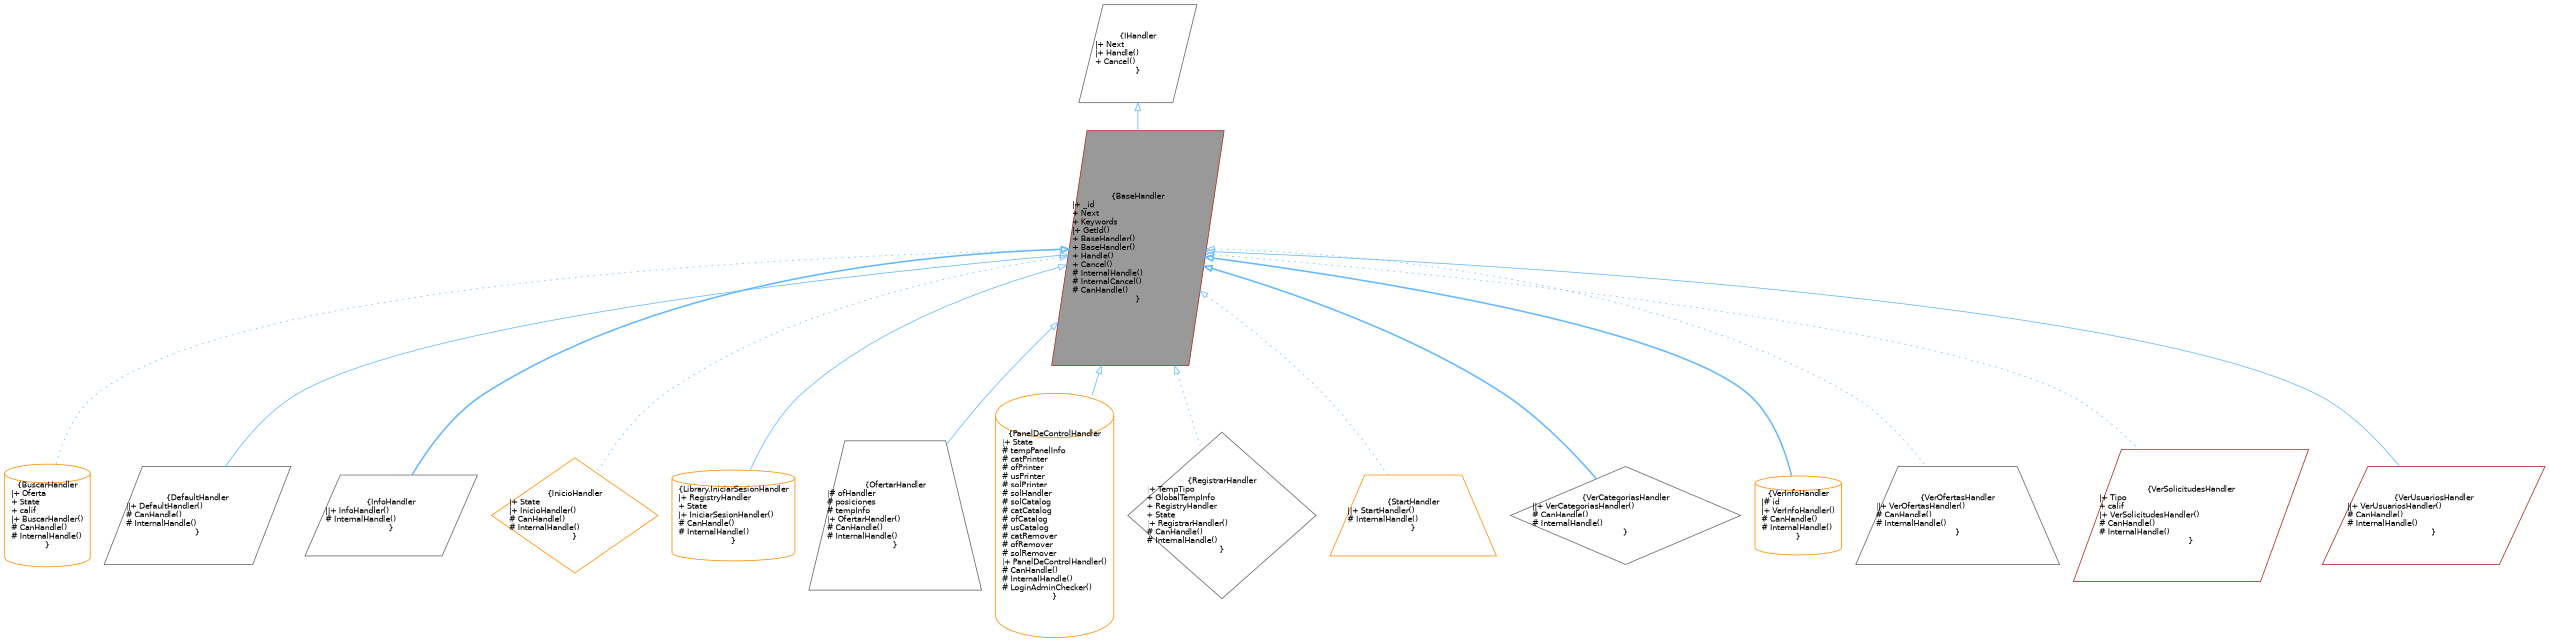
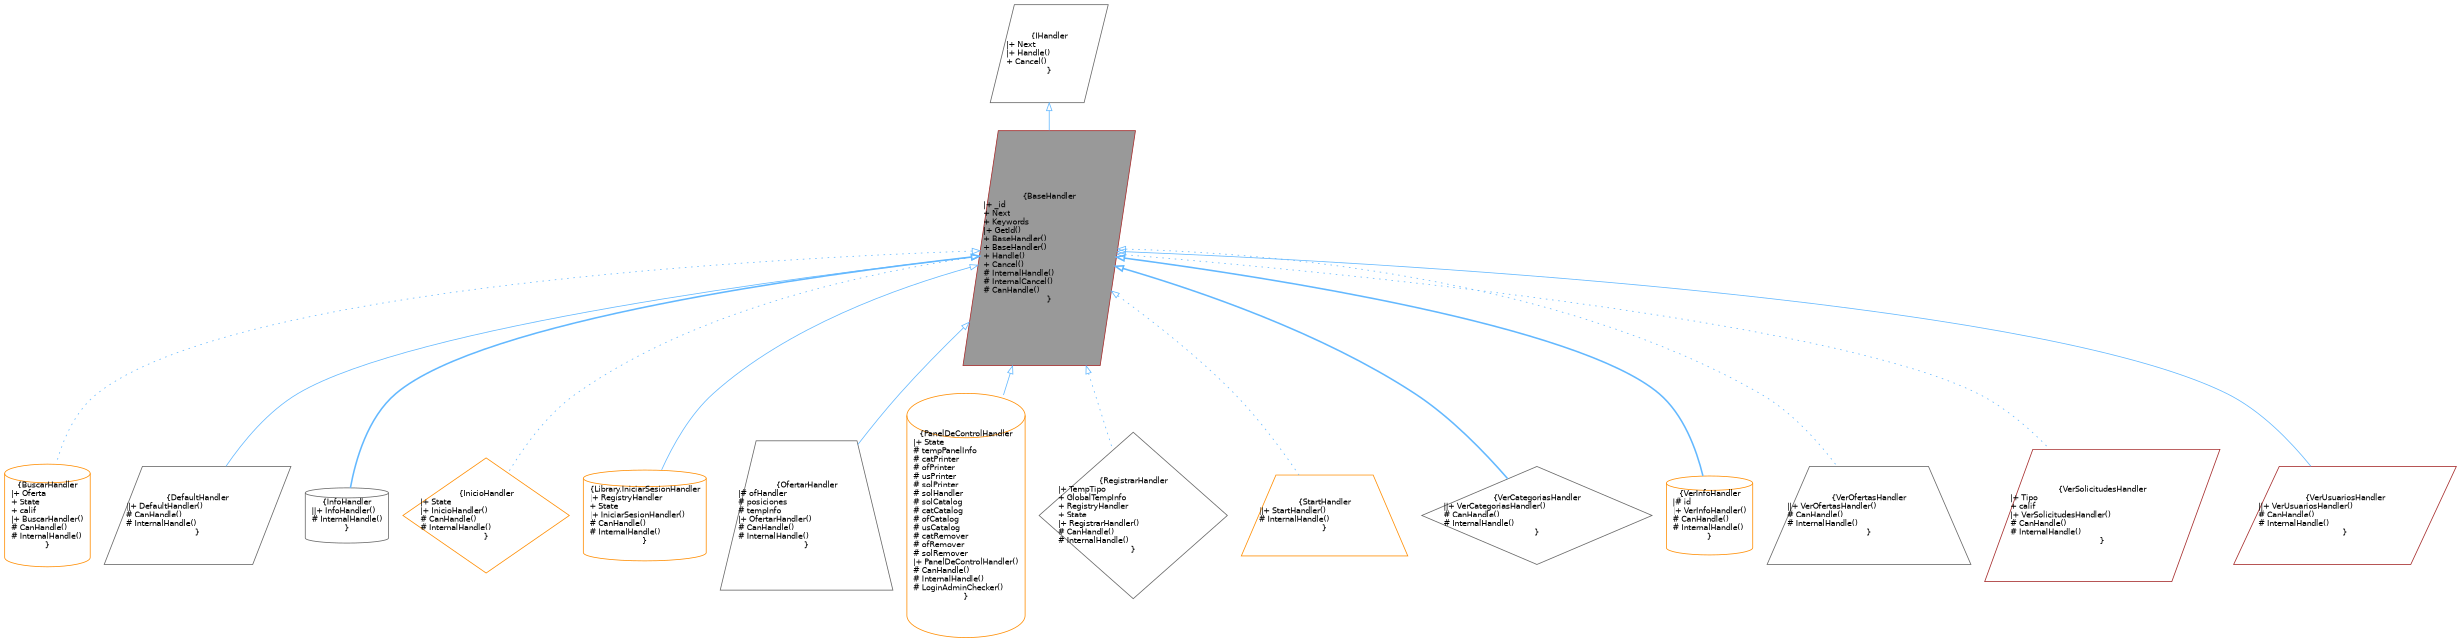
node "{InfoHandler ||+ InfoHandler() # InternalHandle() }": shape parallelogram -> cylinder
